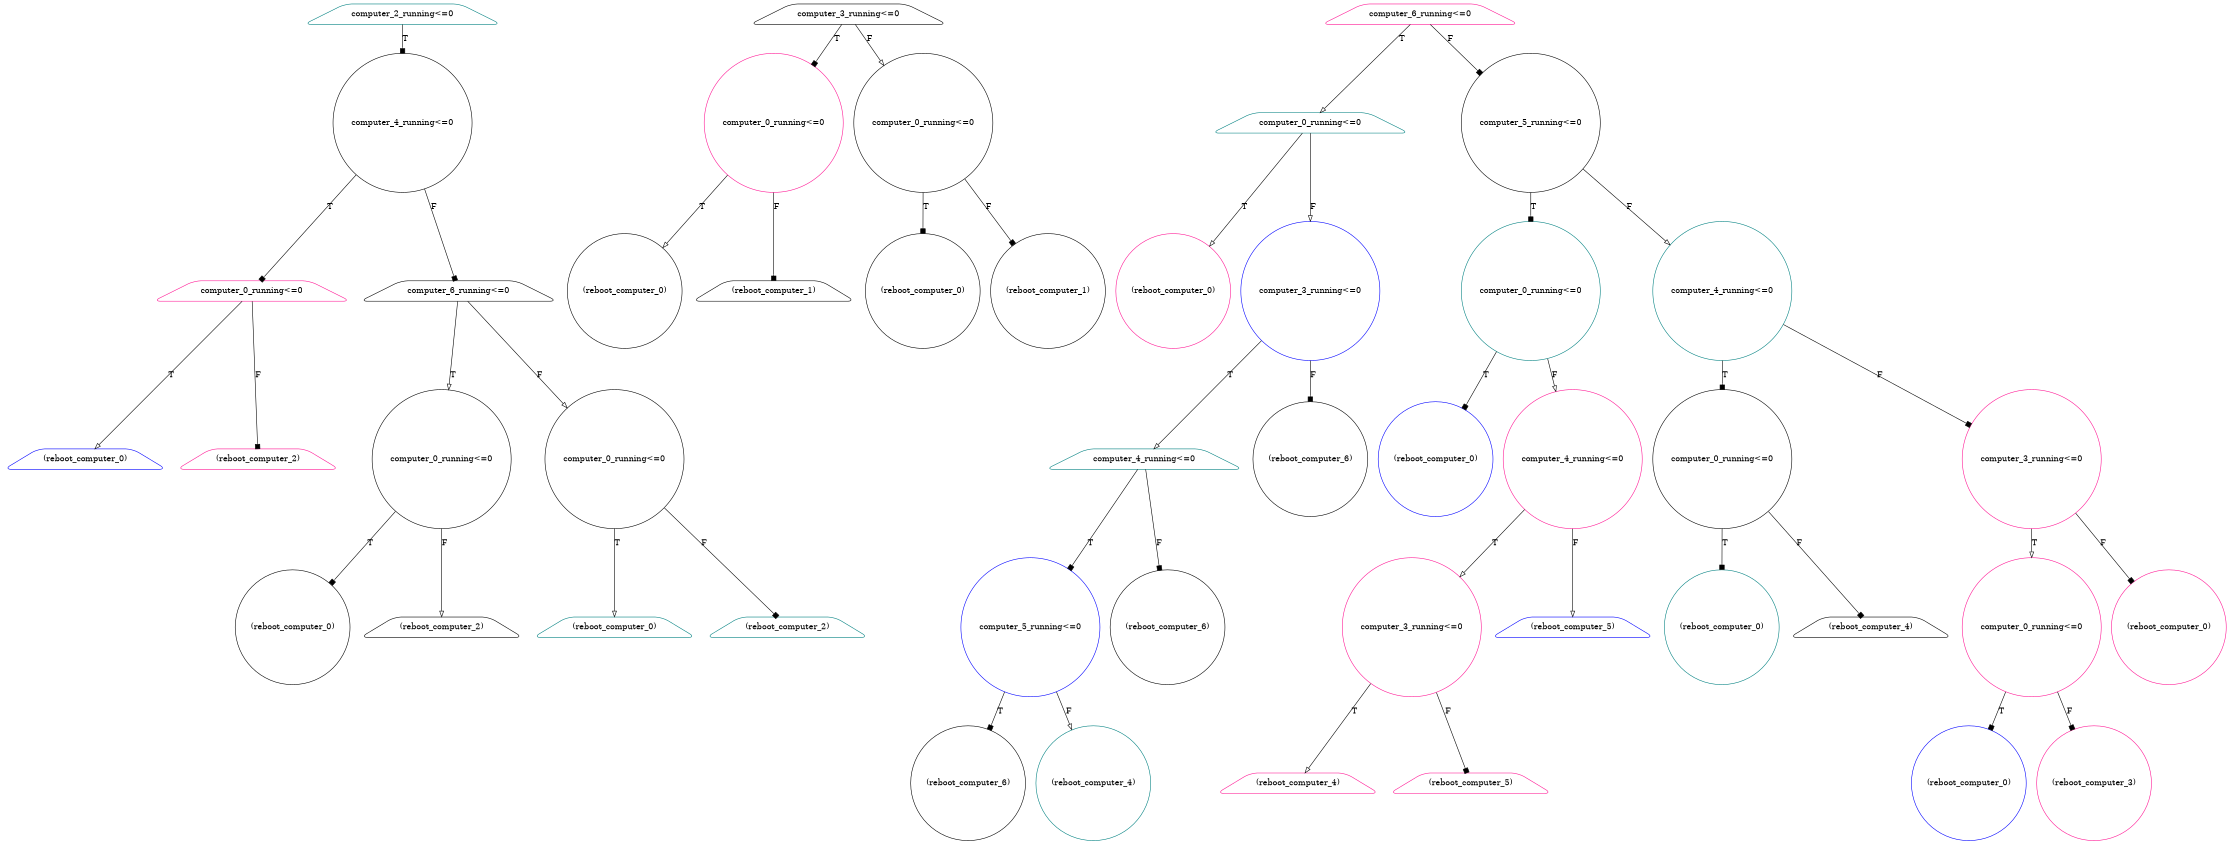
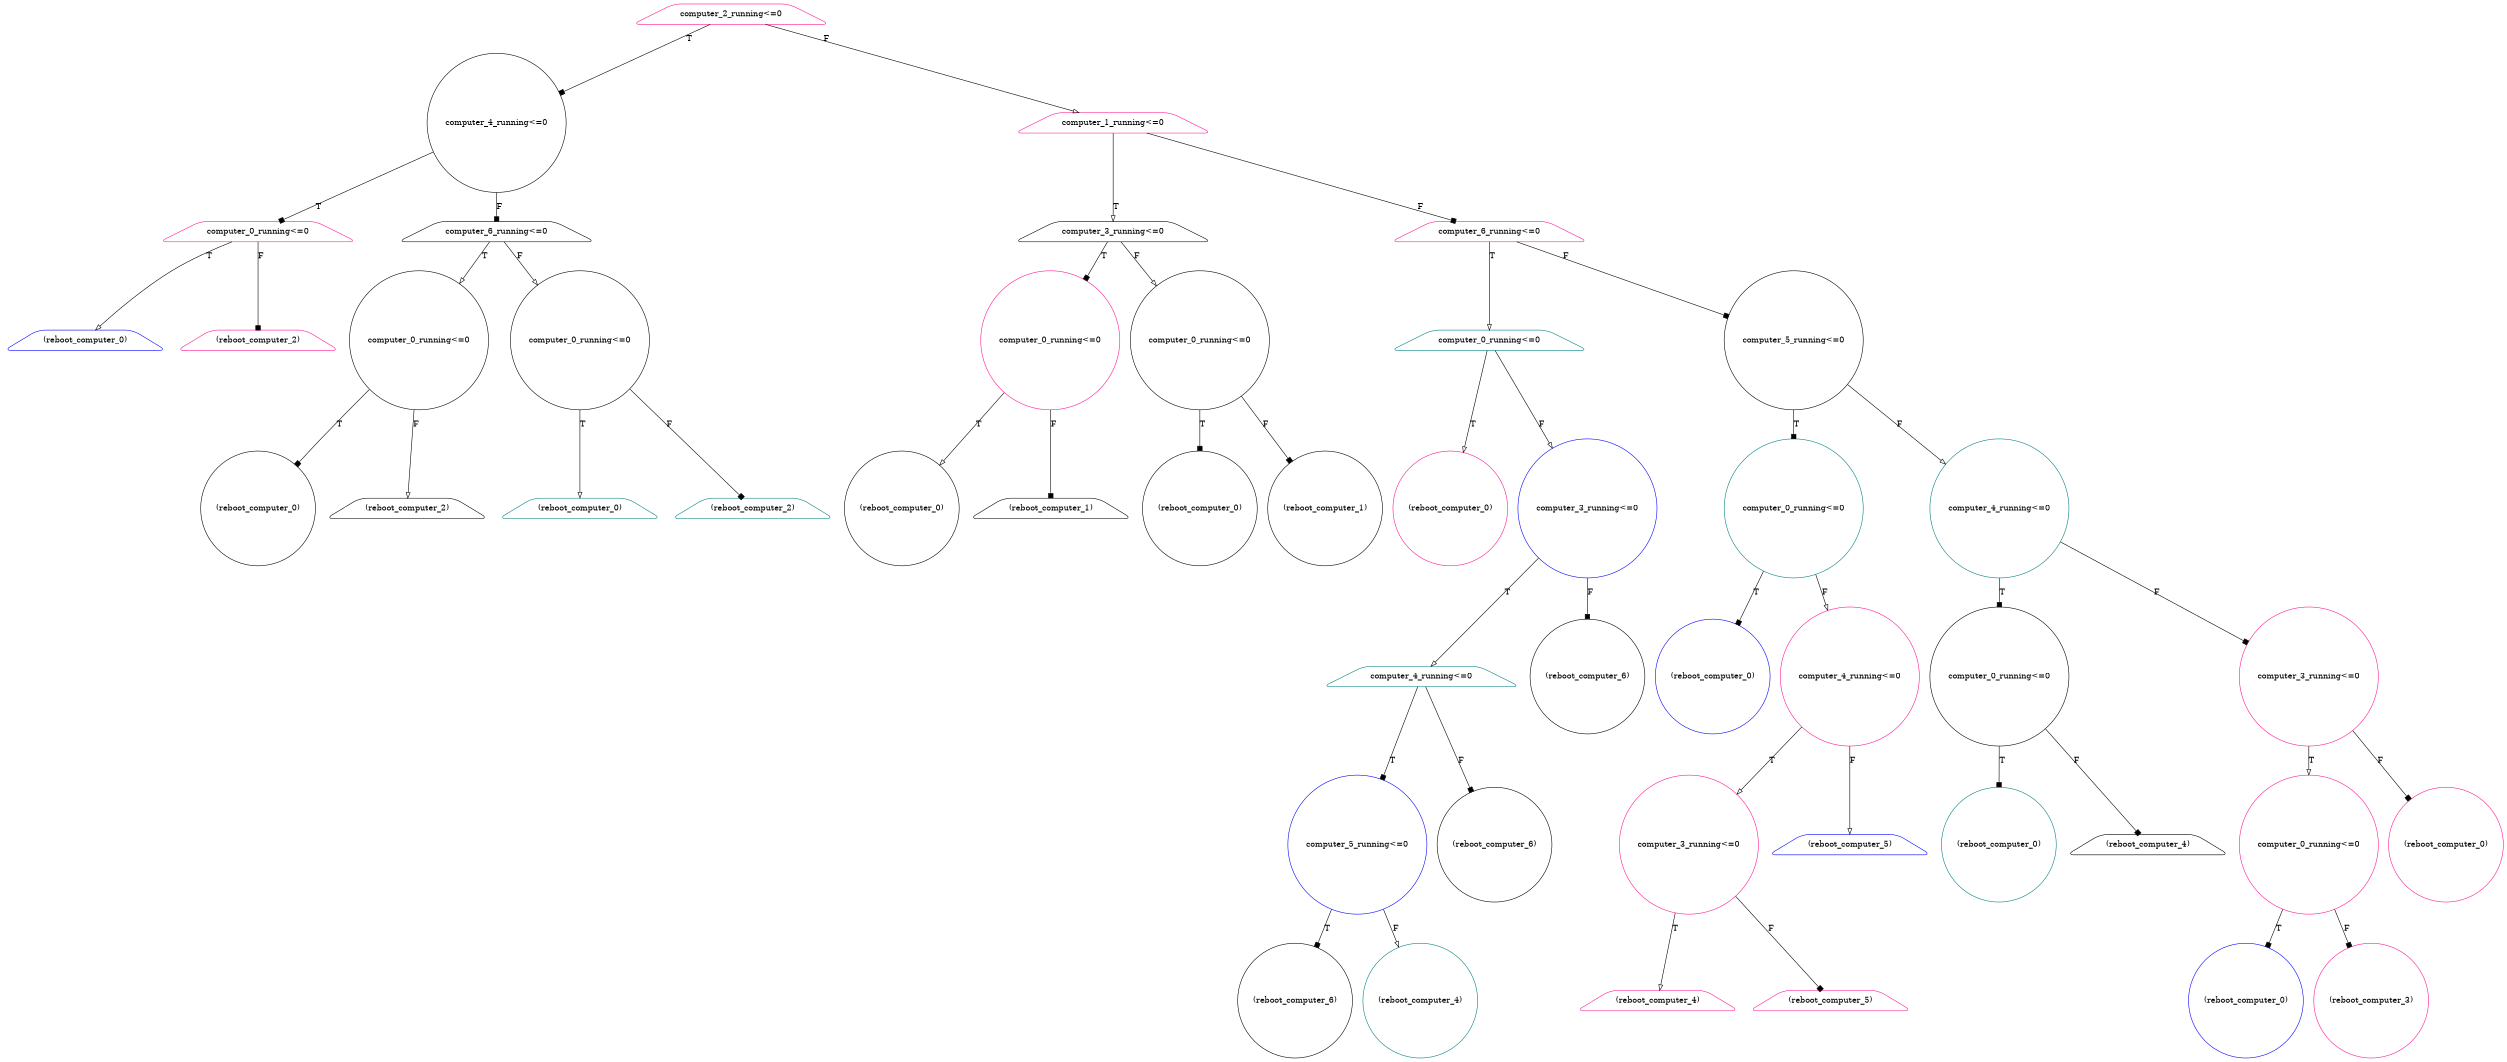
node "computer_2_running<=0": color teal -> deeppink
node "computer_1_running<=0": added
